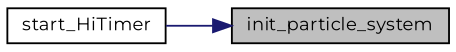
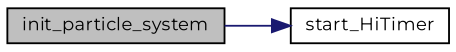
edge "start_HiTimer" -> "init_particle_system": reversed
